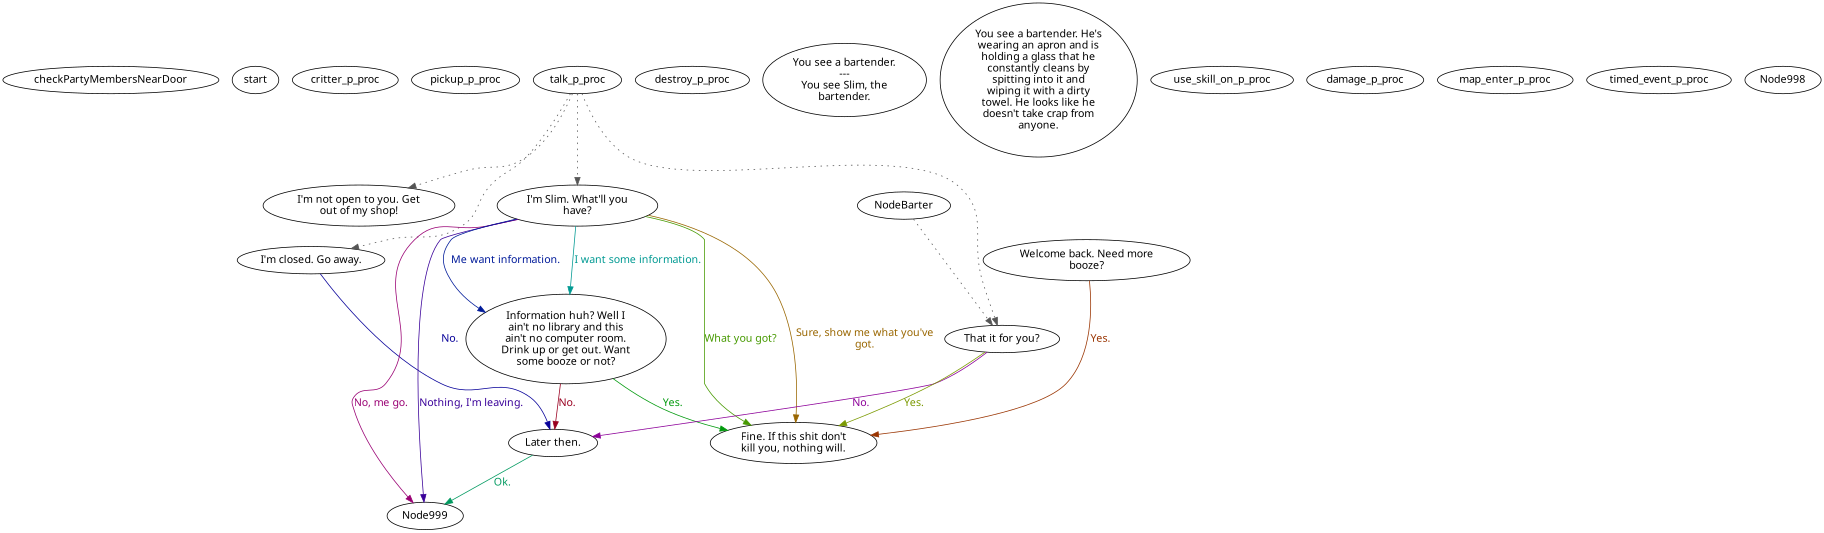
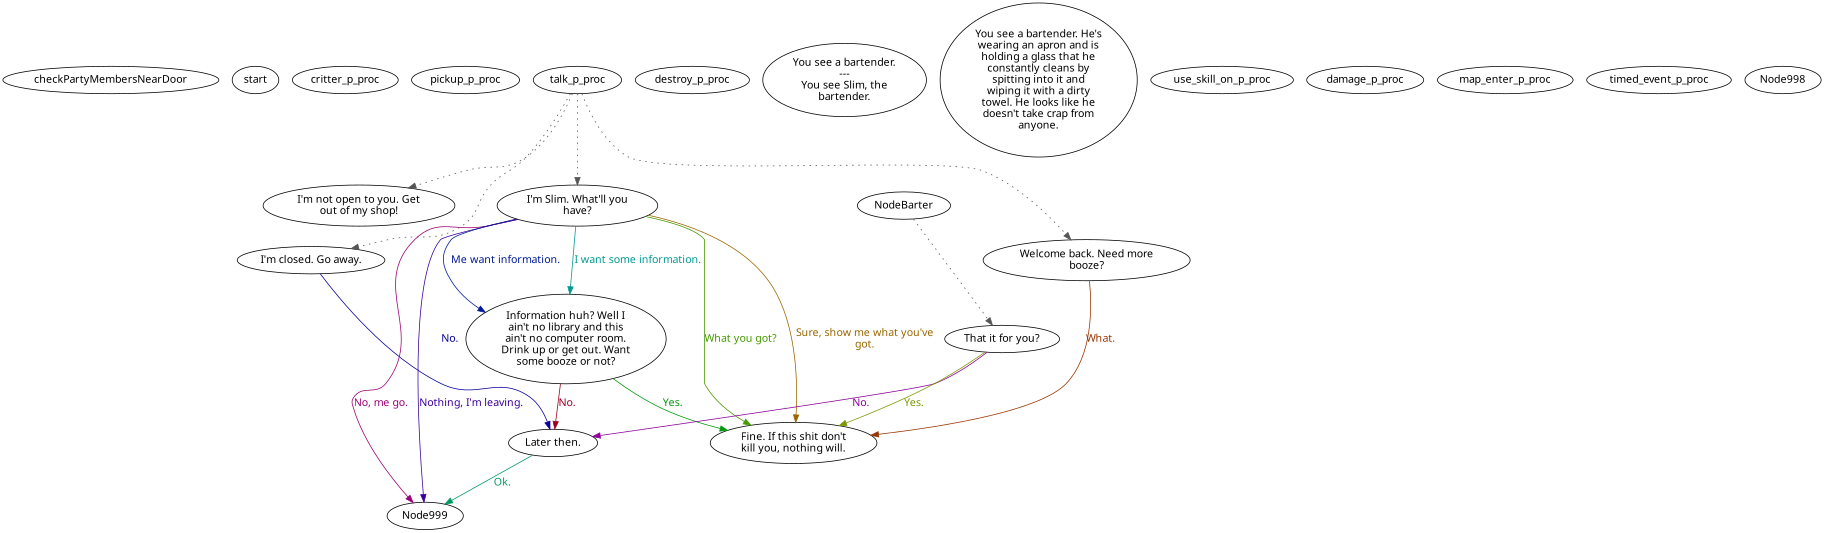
edge "talk_p_proc" -> "That it for you?": now "talk_p_proc" -> "Welcome back. Need more booze?"
edge "Welcome back. Need more booze?" -> "Fine. If this shit don't kill you, nothing will.": label "Yes." -> "What."
